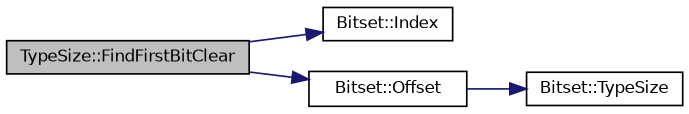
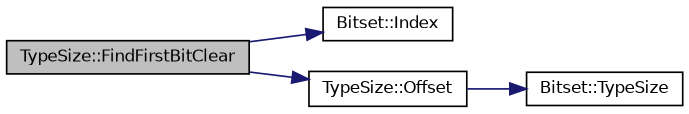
node "Bitset::Offset": label "Bitset::Offset" -> "TypeSize::Offset"
